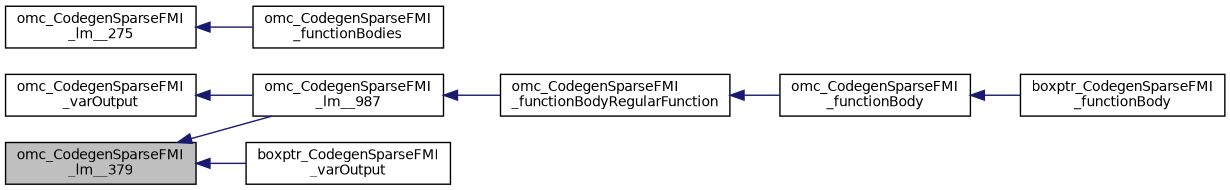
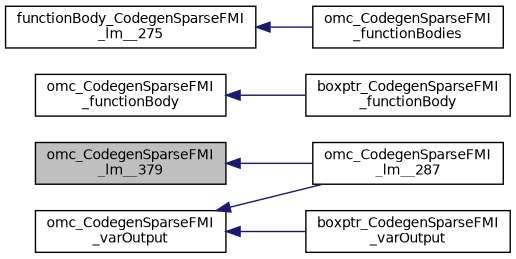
node "omc_CodegenSparseFMI _lm__275": label "omc_CodegenSparseFMI _lm__275" -> "functionBody_CodegenSparseFMI _lm__275"
node "omc_CodegenSparseFMI _lm__987": label "omc_CodegenSparseFMI _lm__987" -> "omc_CodegenSparseFMI _lm__287"
node "omc_CodegenSparseFMI _functionBodyRegularFunction": removed
edge "boxptr_CodegenSparseFMI _varOutput" -> "omc_CodegenSparseFMI _lm__379": now "boxptr_CodegenSparseFMI _varOutput" -> "omc_CodegenSparseFMI _varOutput"
